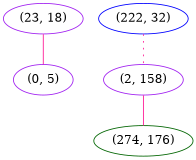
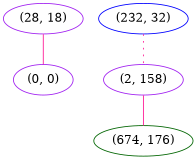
node "(23, 18)": label "(23, 18)" -> "(28, 18)"
node "(222, 32)": label "(222, 32)" -> "(232, 32)"
node "(0, 5)": label "(0, 5)" -> "(0, 0)"
node "(274, 176)": label "(274, 176)" -> "(674, 176)"
